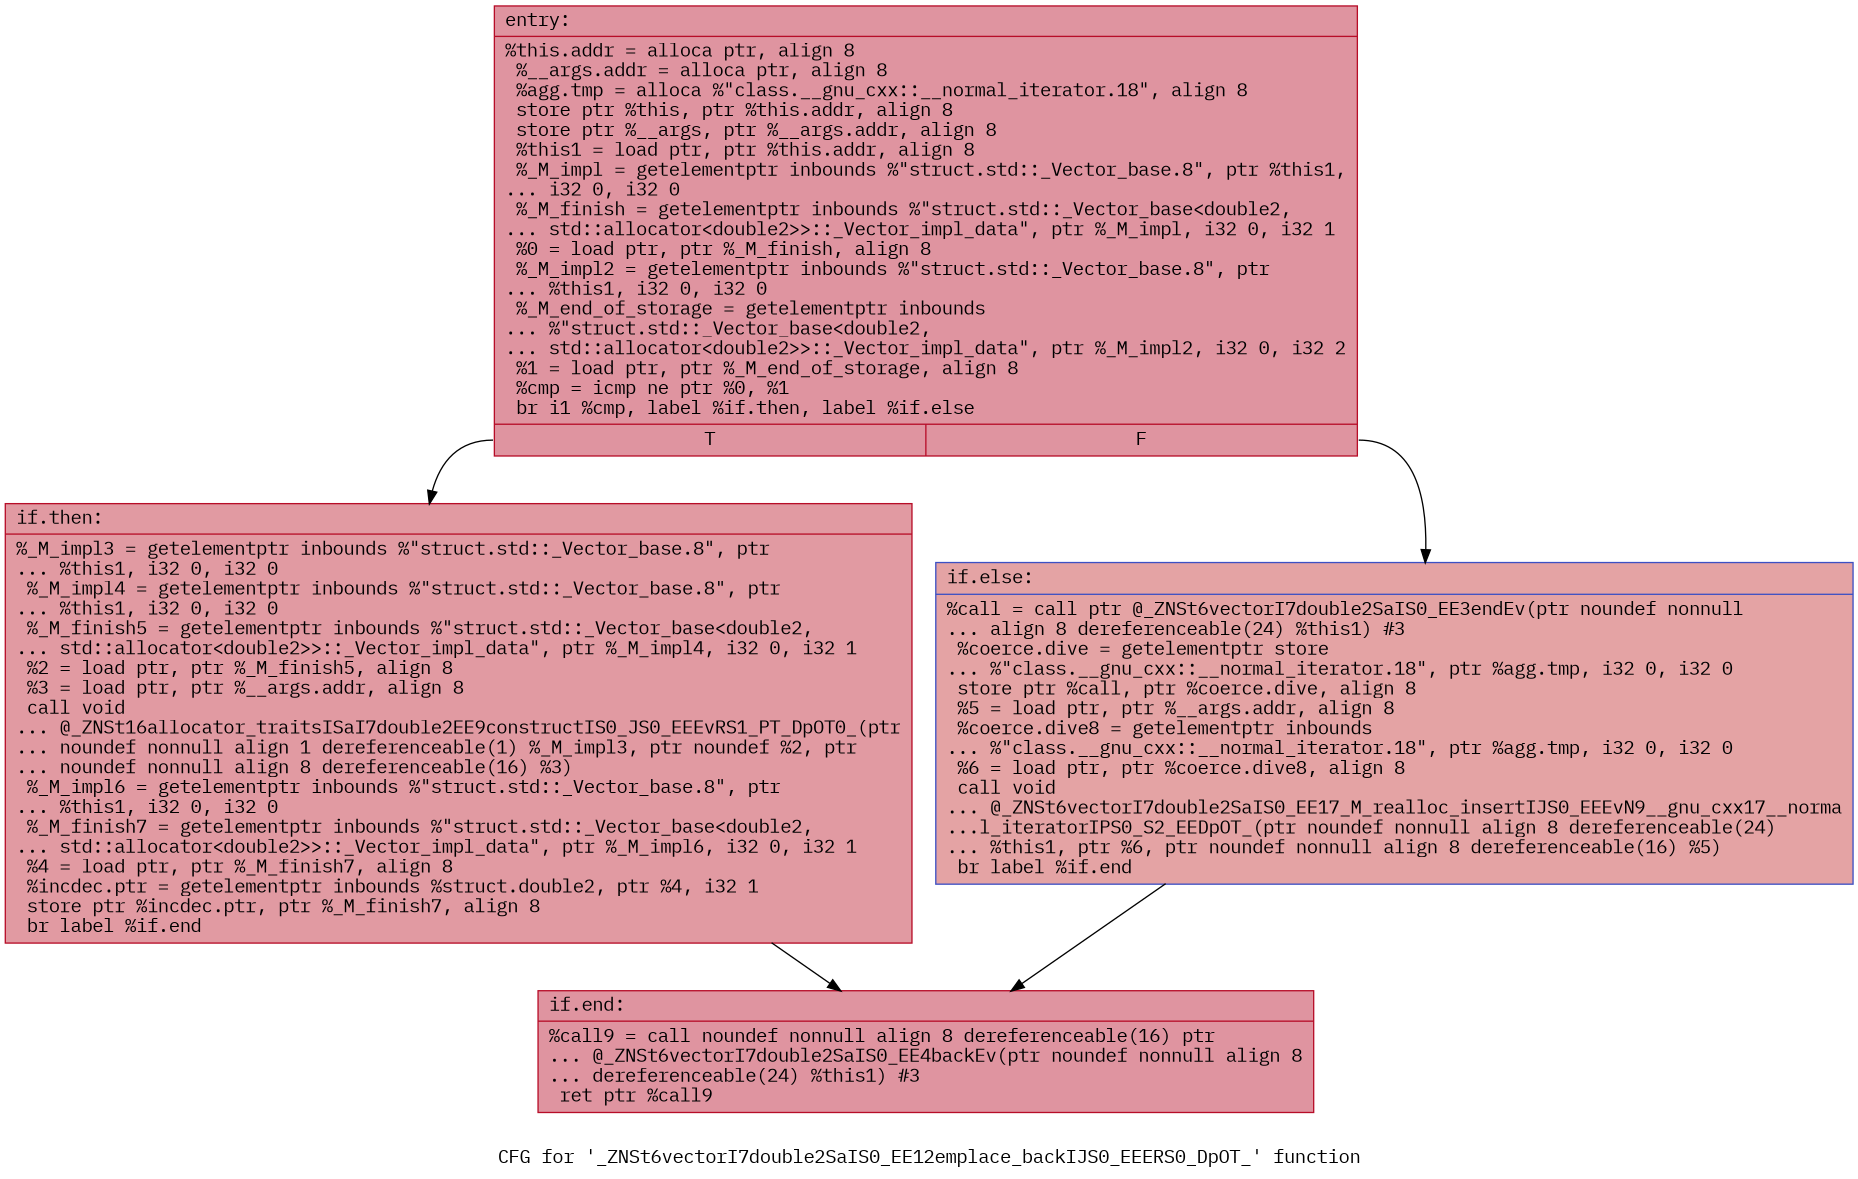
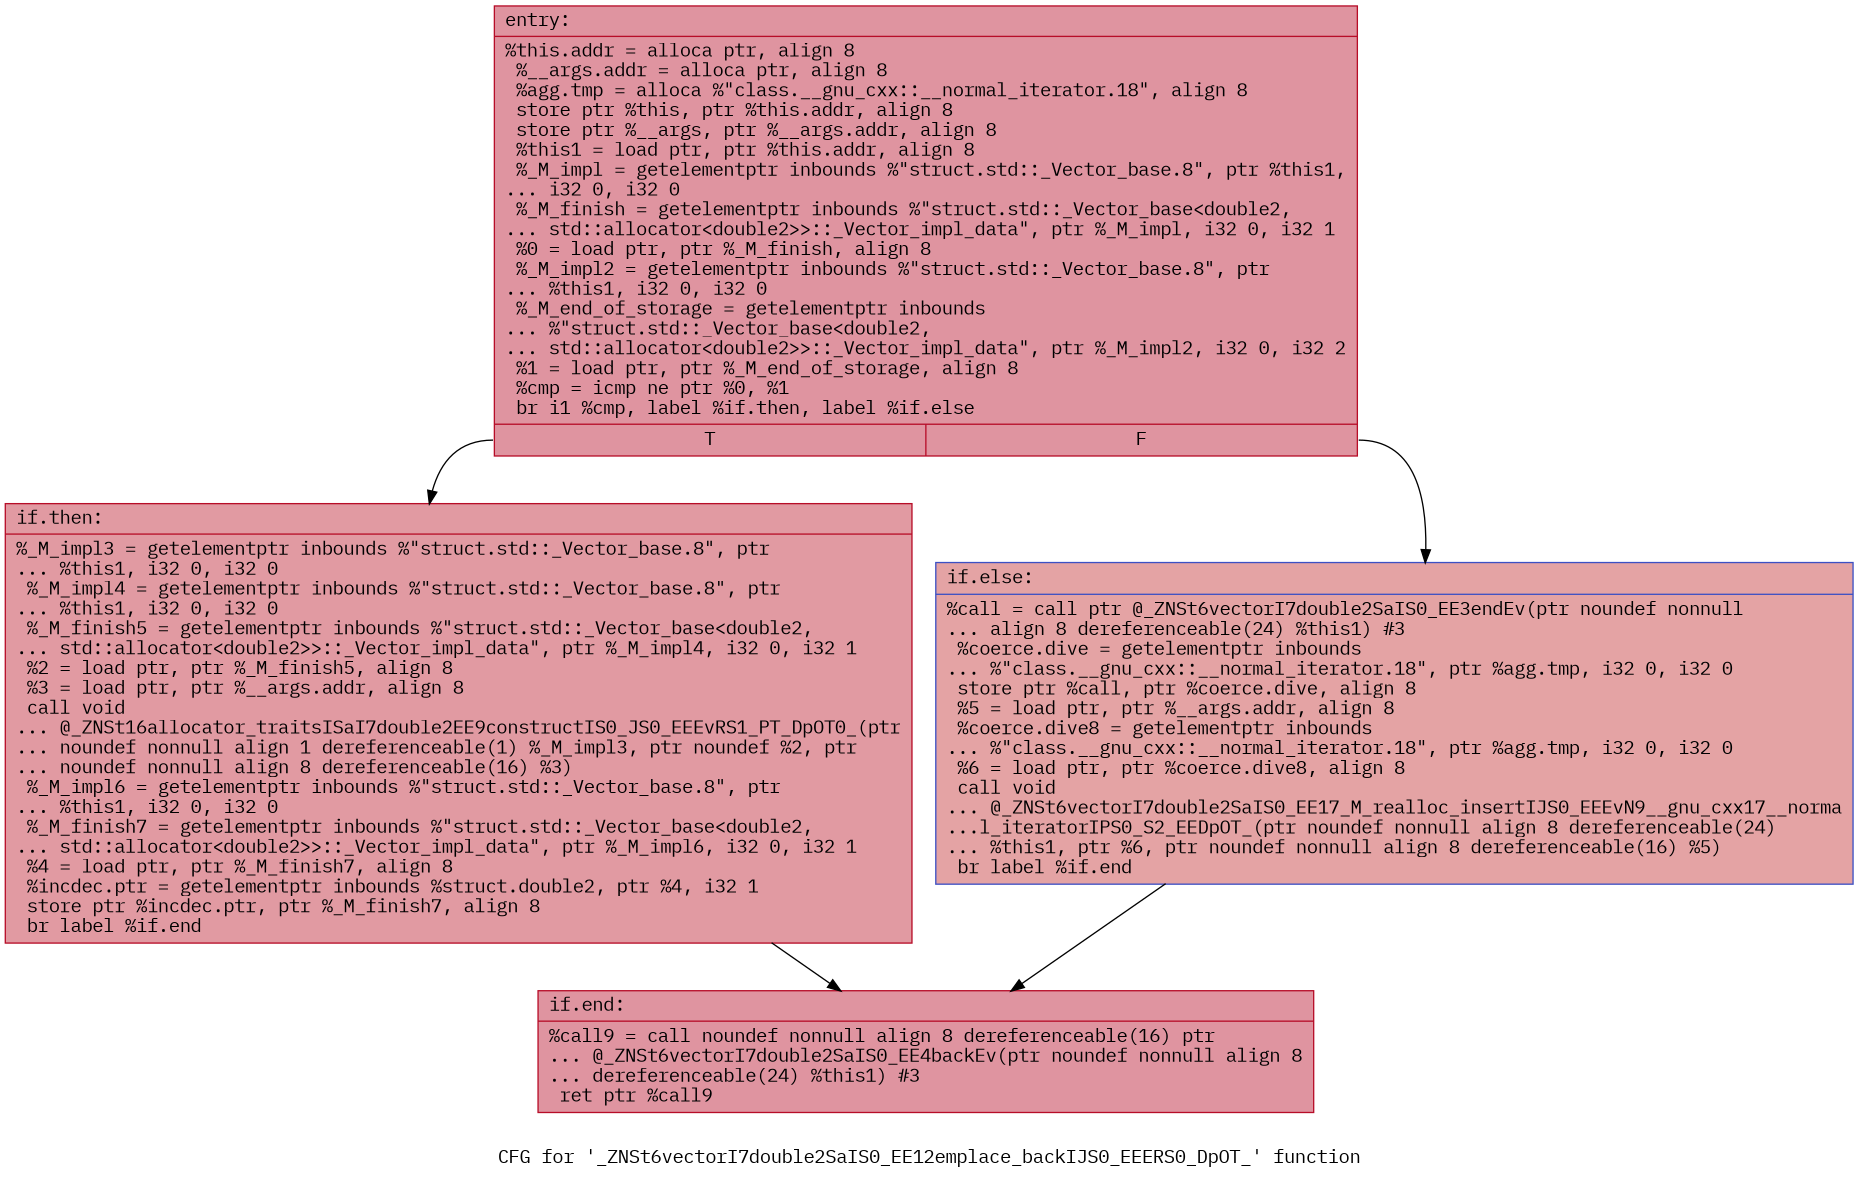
node "if.else:": text "%coerce.dive = getelementptr store" -> "%coerce.dive = getelementptr inbounds"
